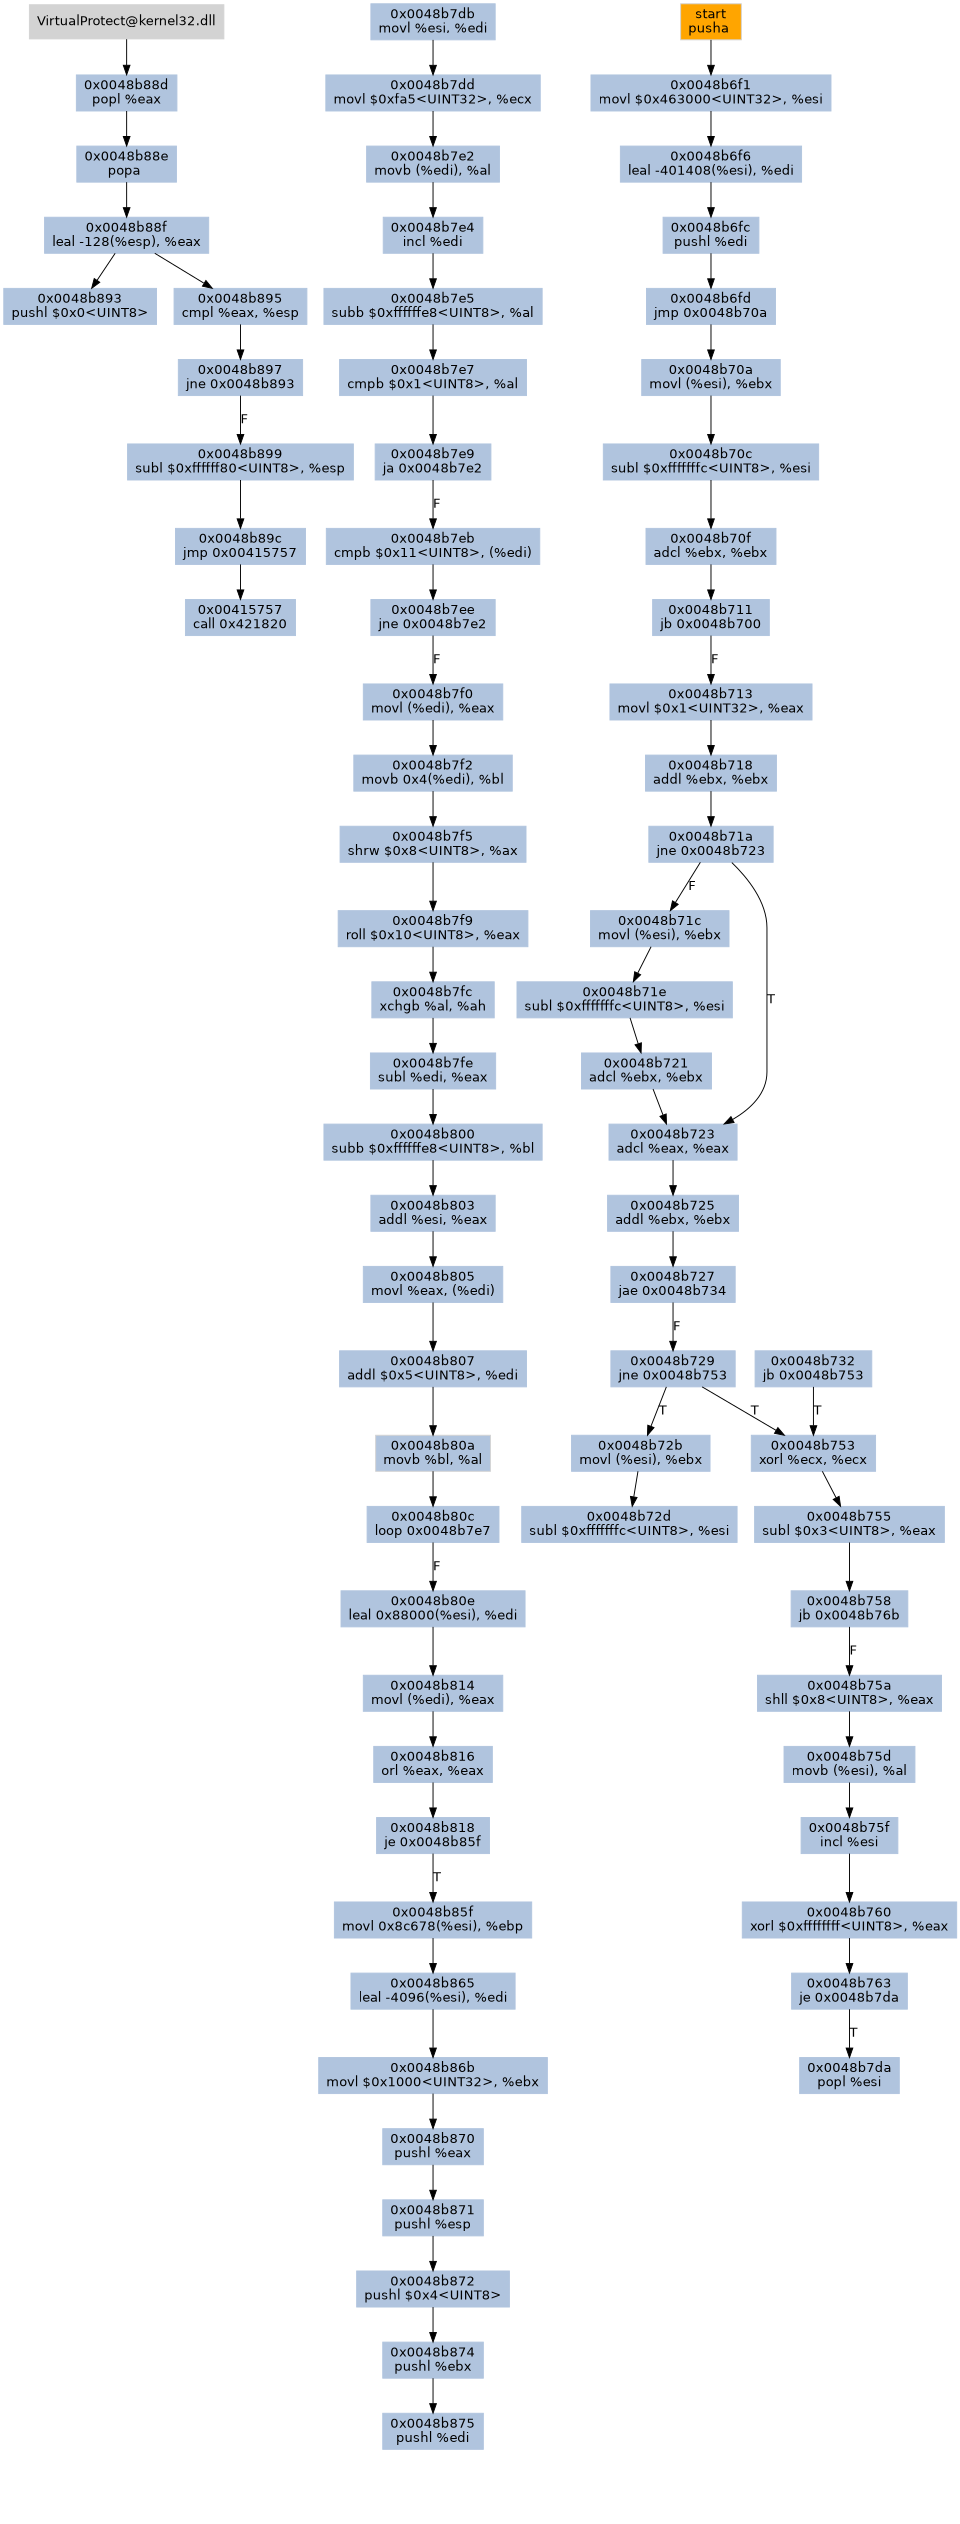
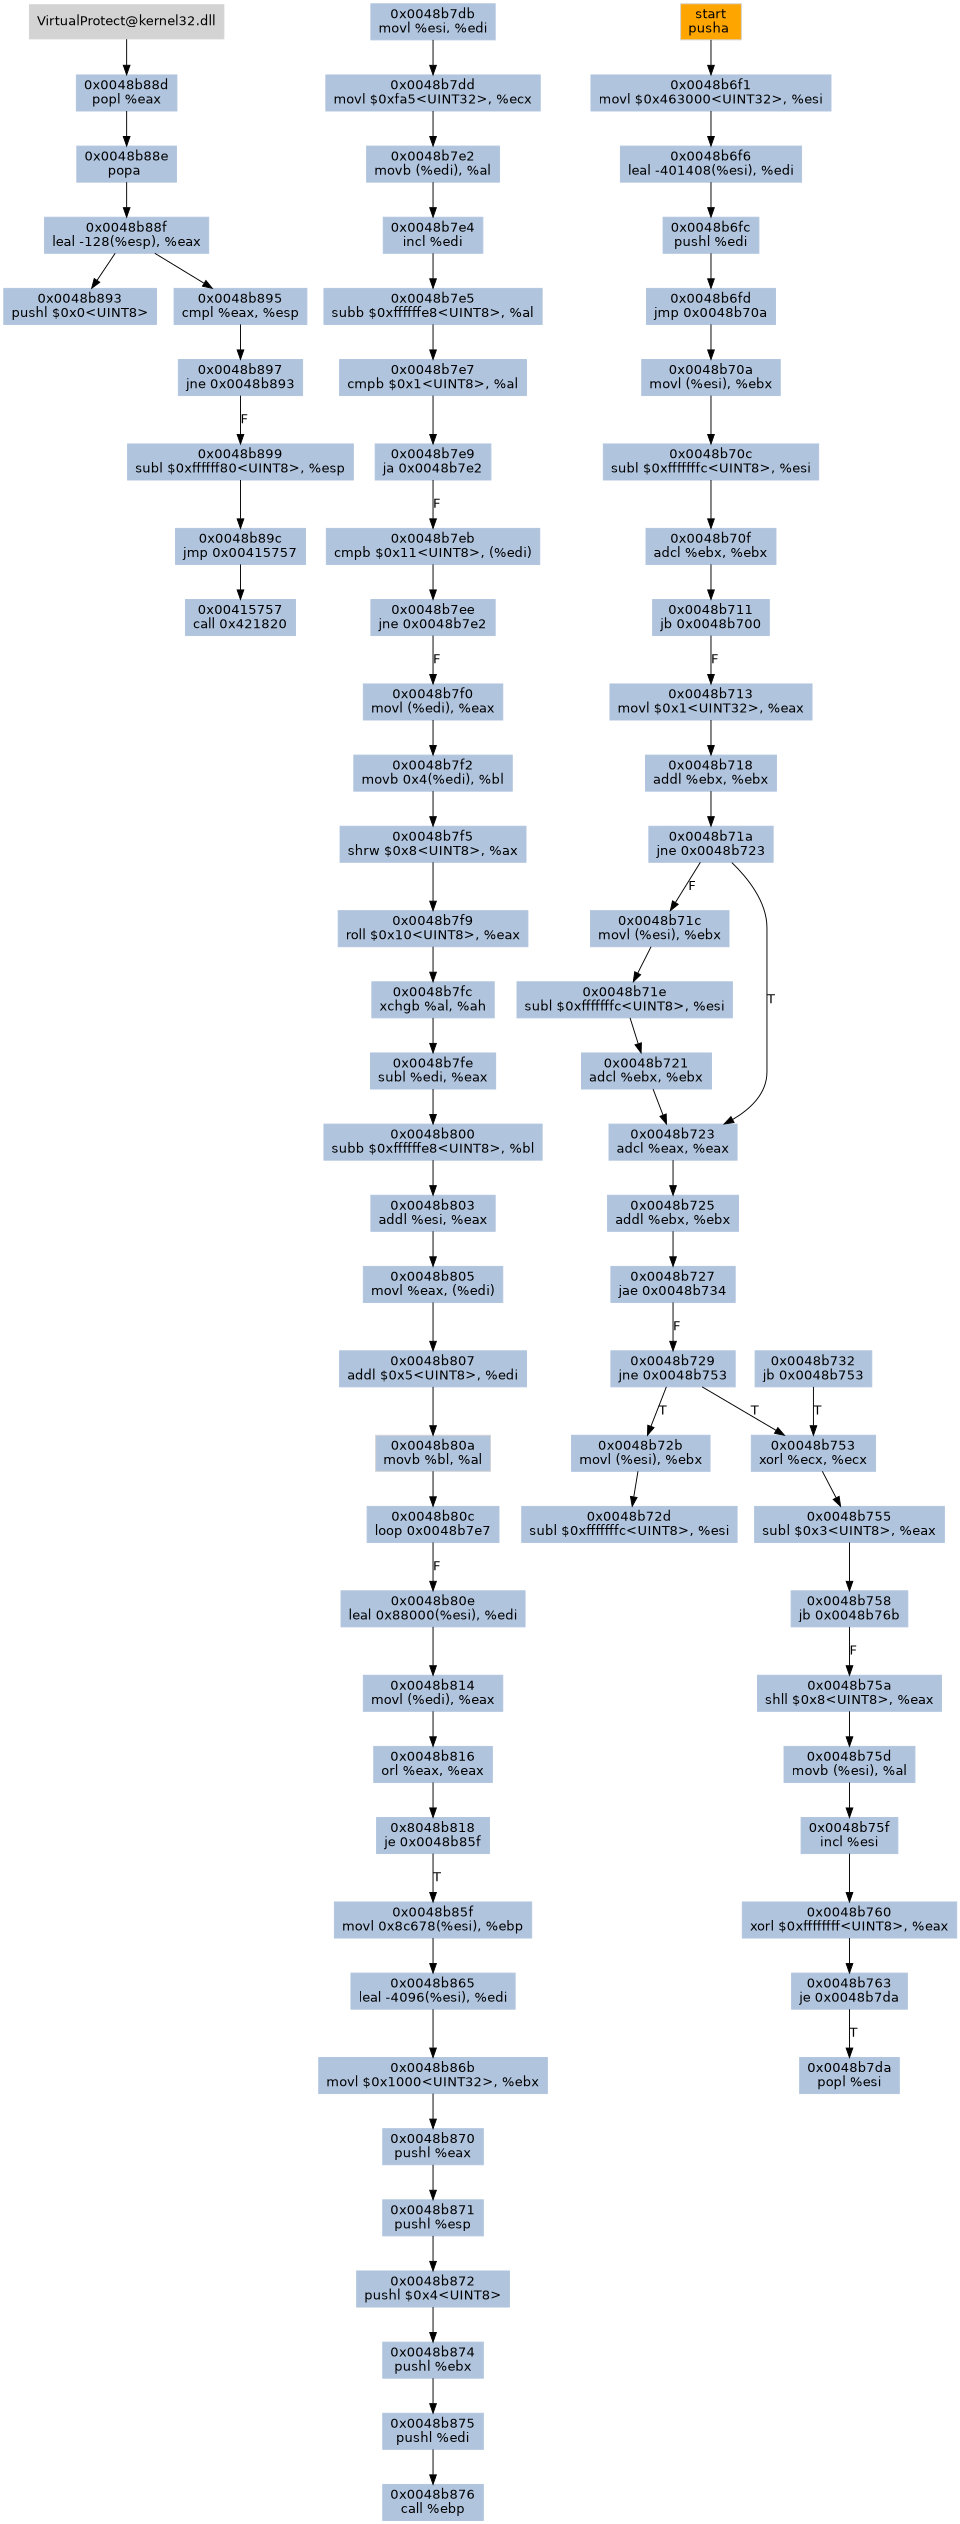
node "0x0048b818 je 0x0048b85f": label "0x0048b818 je 0x0048b85f" -> "0x8048b818 je 0x0048b85f"
node "0x0048b876 call %ebp": added
